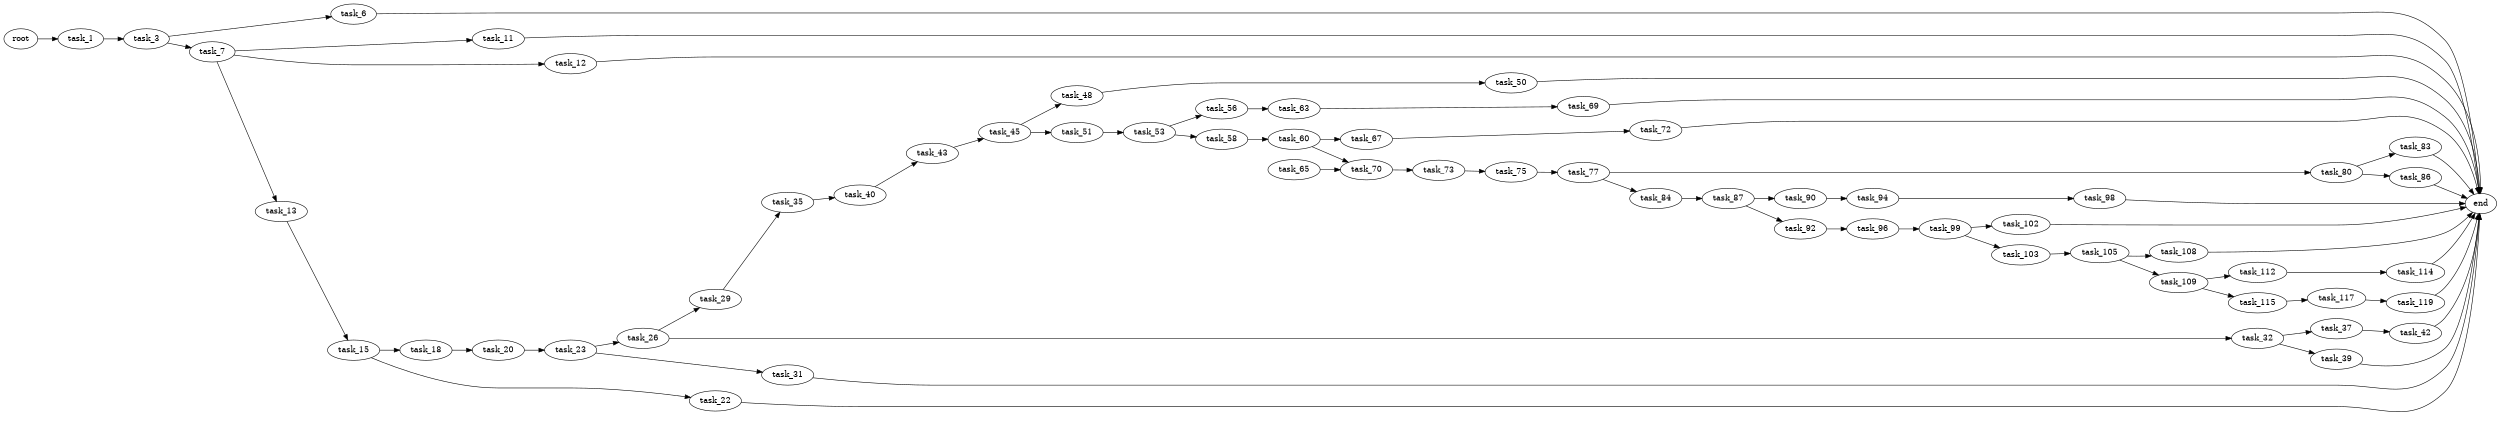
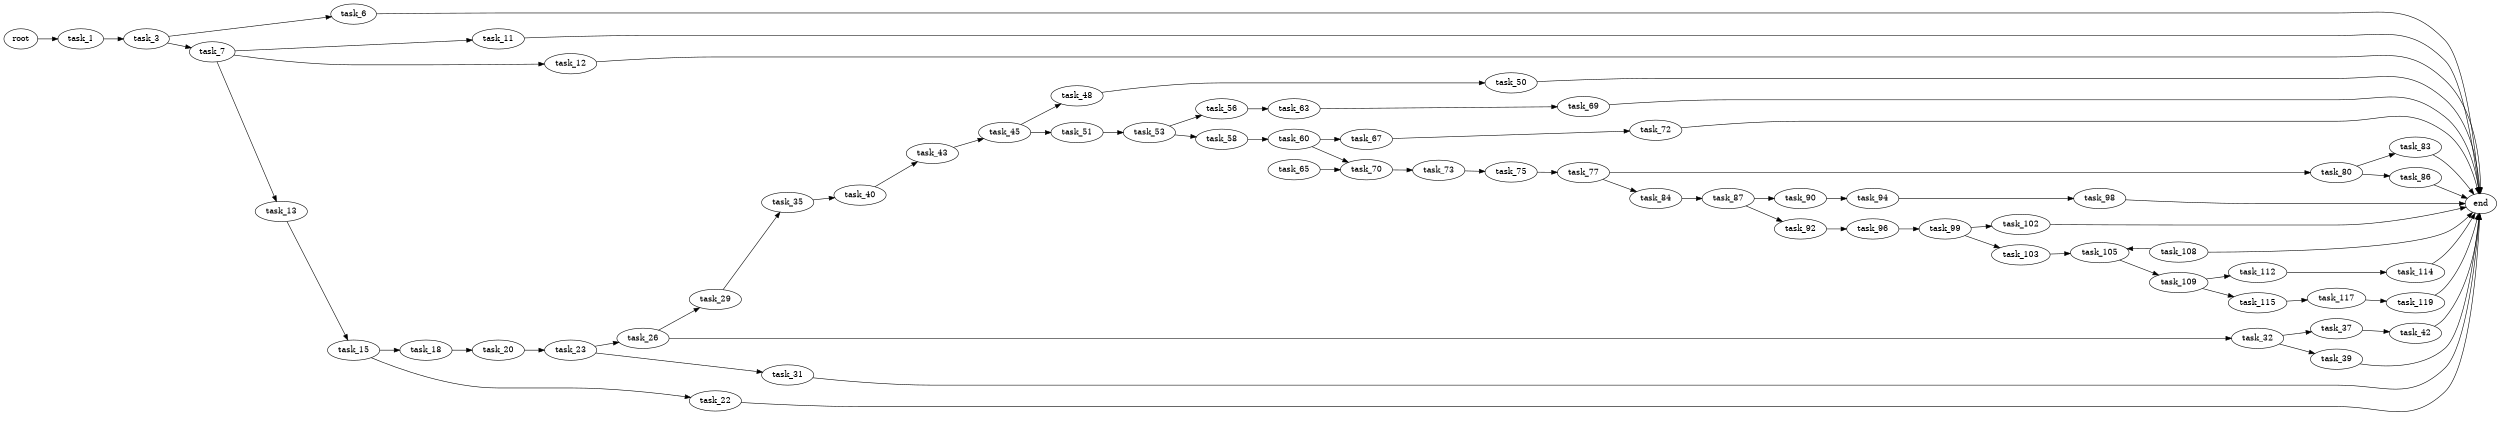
edge "task_105" -> "task_108": reversed
